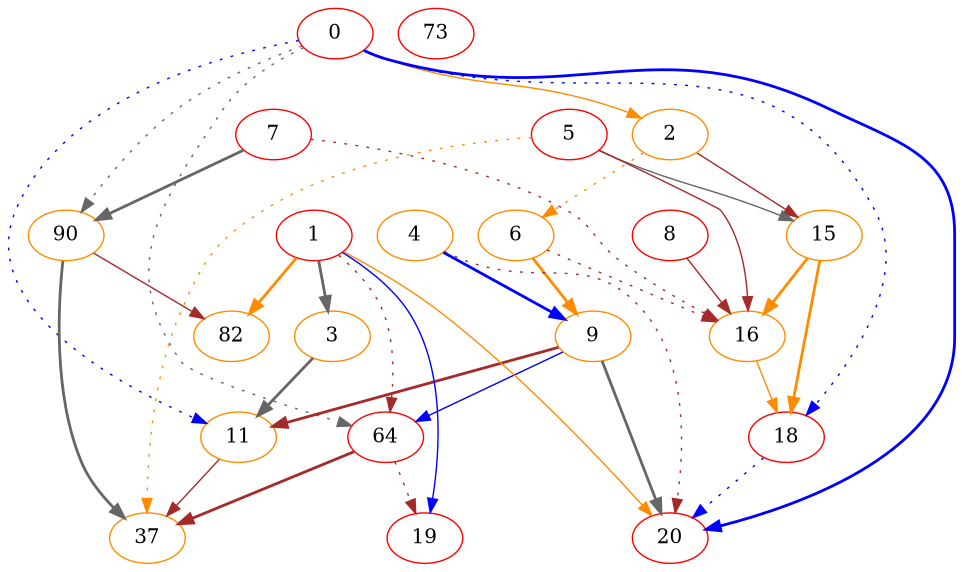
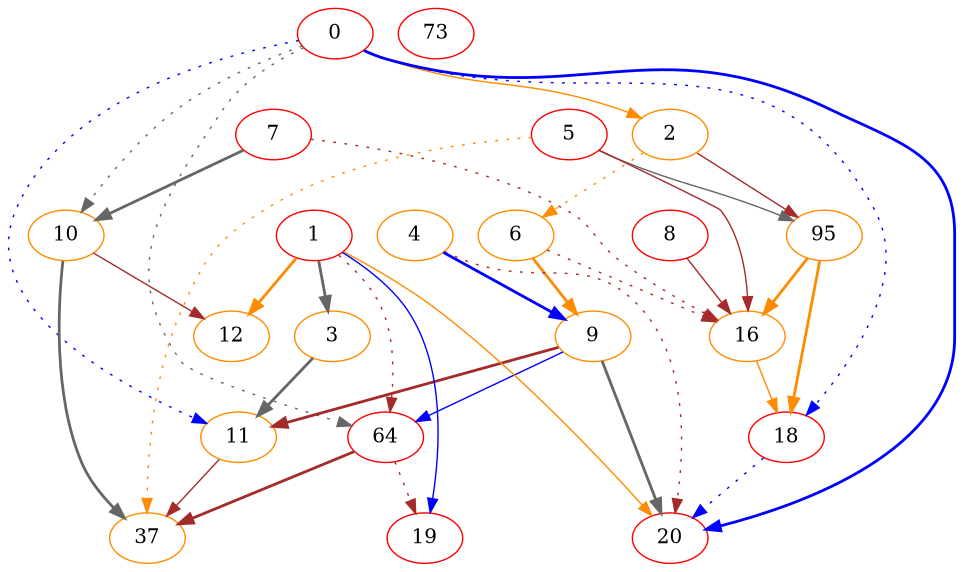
node "90": label "90" -> "10"
node "15": label "15" -> "95"
node "82": label "82" -> "12"
